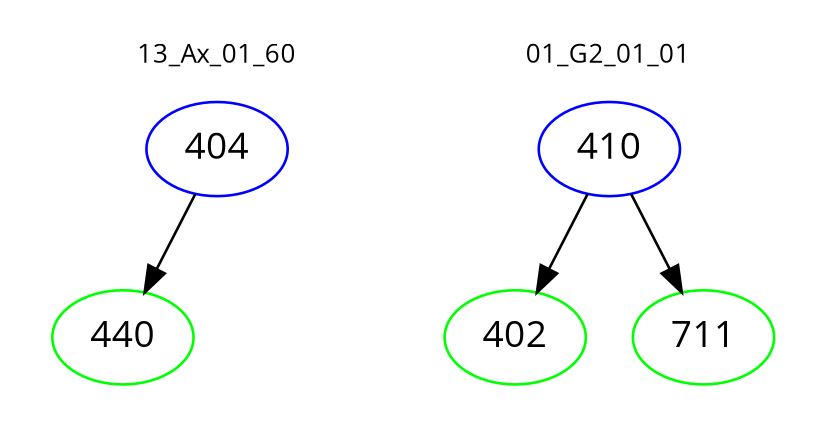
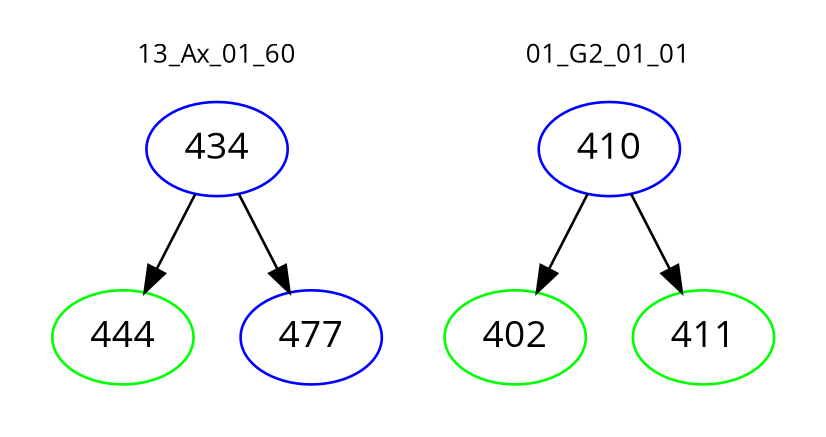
node "404": label "404" -> "434"
node "440": label "440" -> "444"
node "477": added
node "711": label "711" -> "411"
